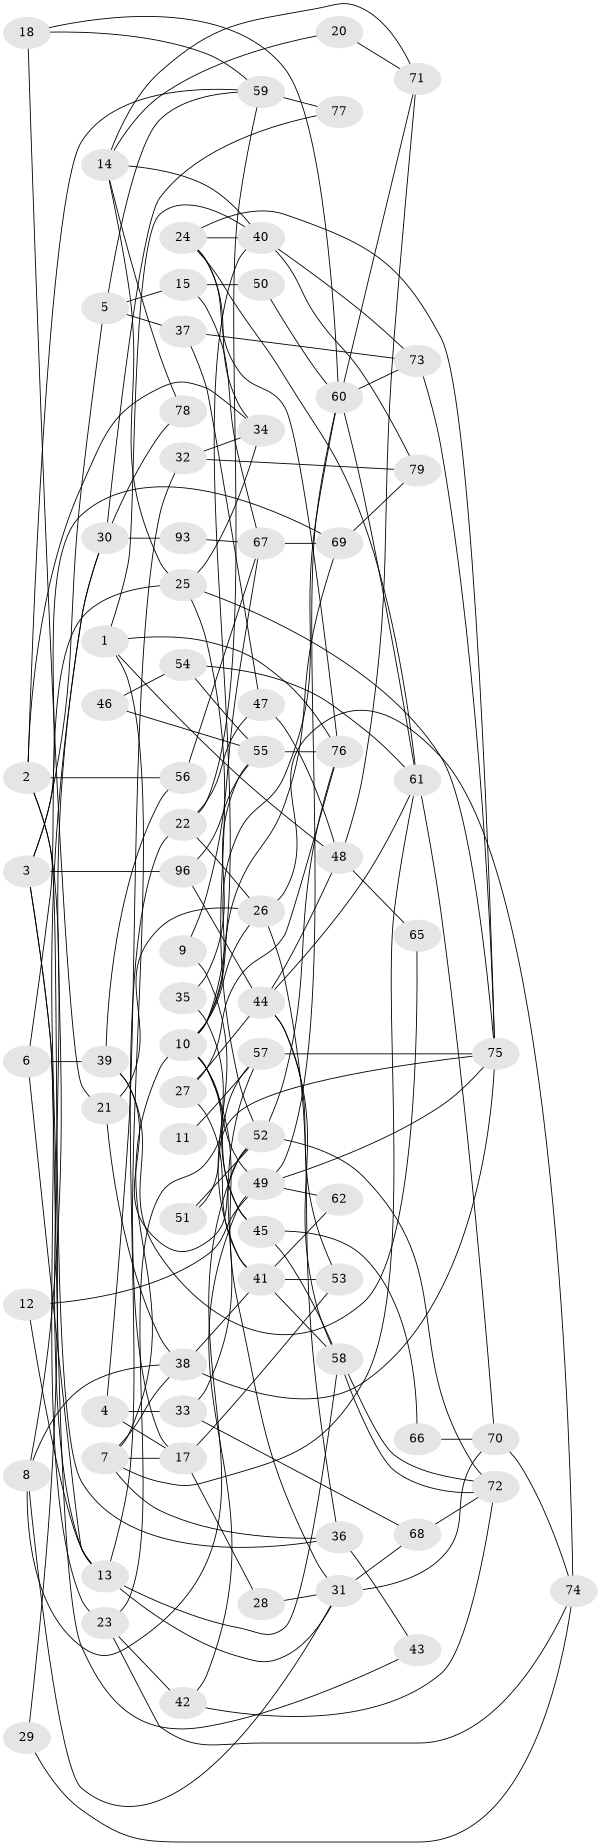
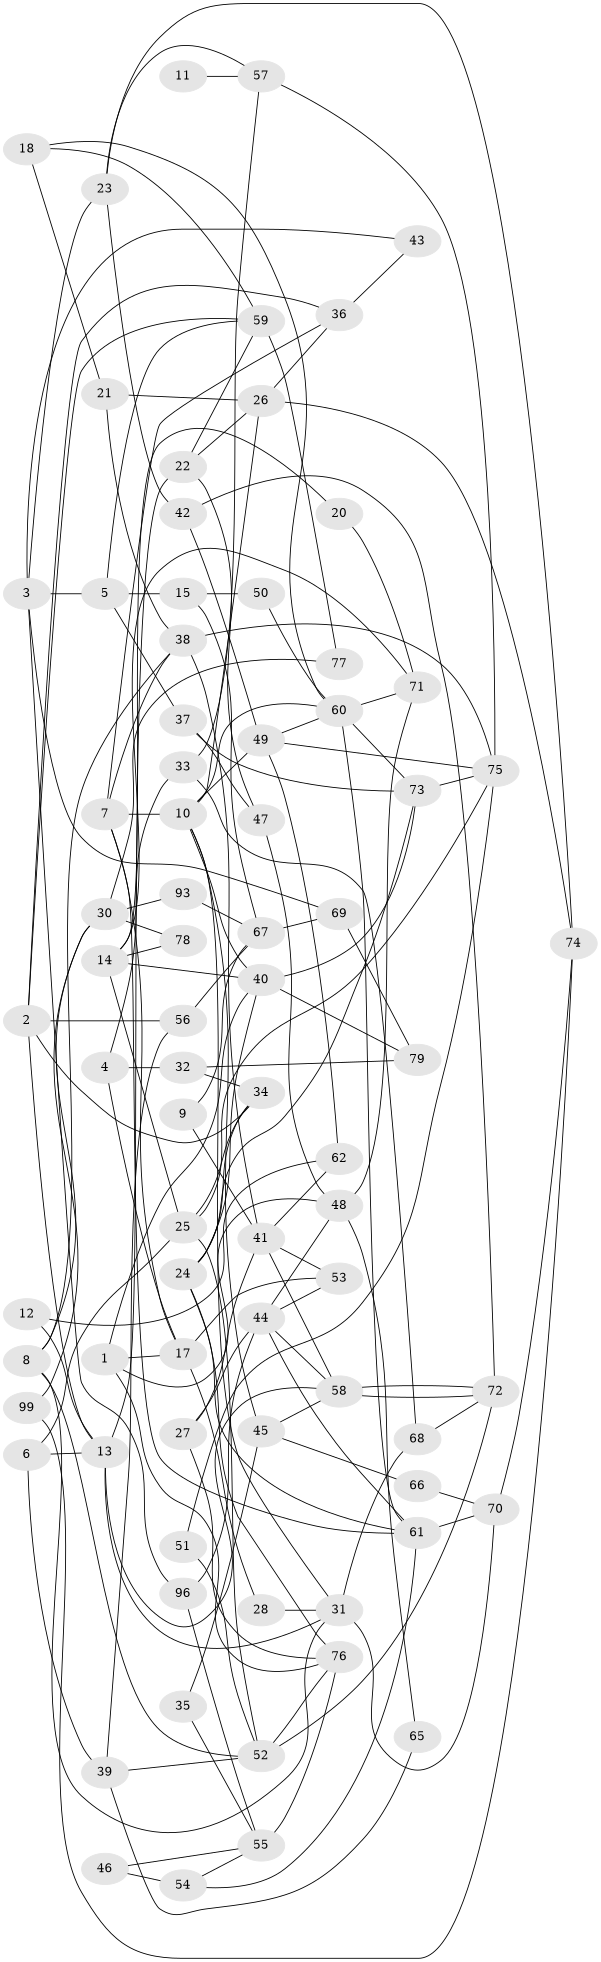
edge "24" -- "75": now "24" -- "73"
edge "69" -- "10": removed
edge "49" -- "12": now "62" -- "12"
node "29": label "29" -> "99"
